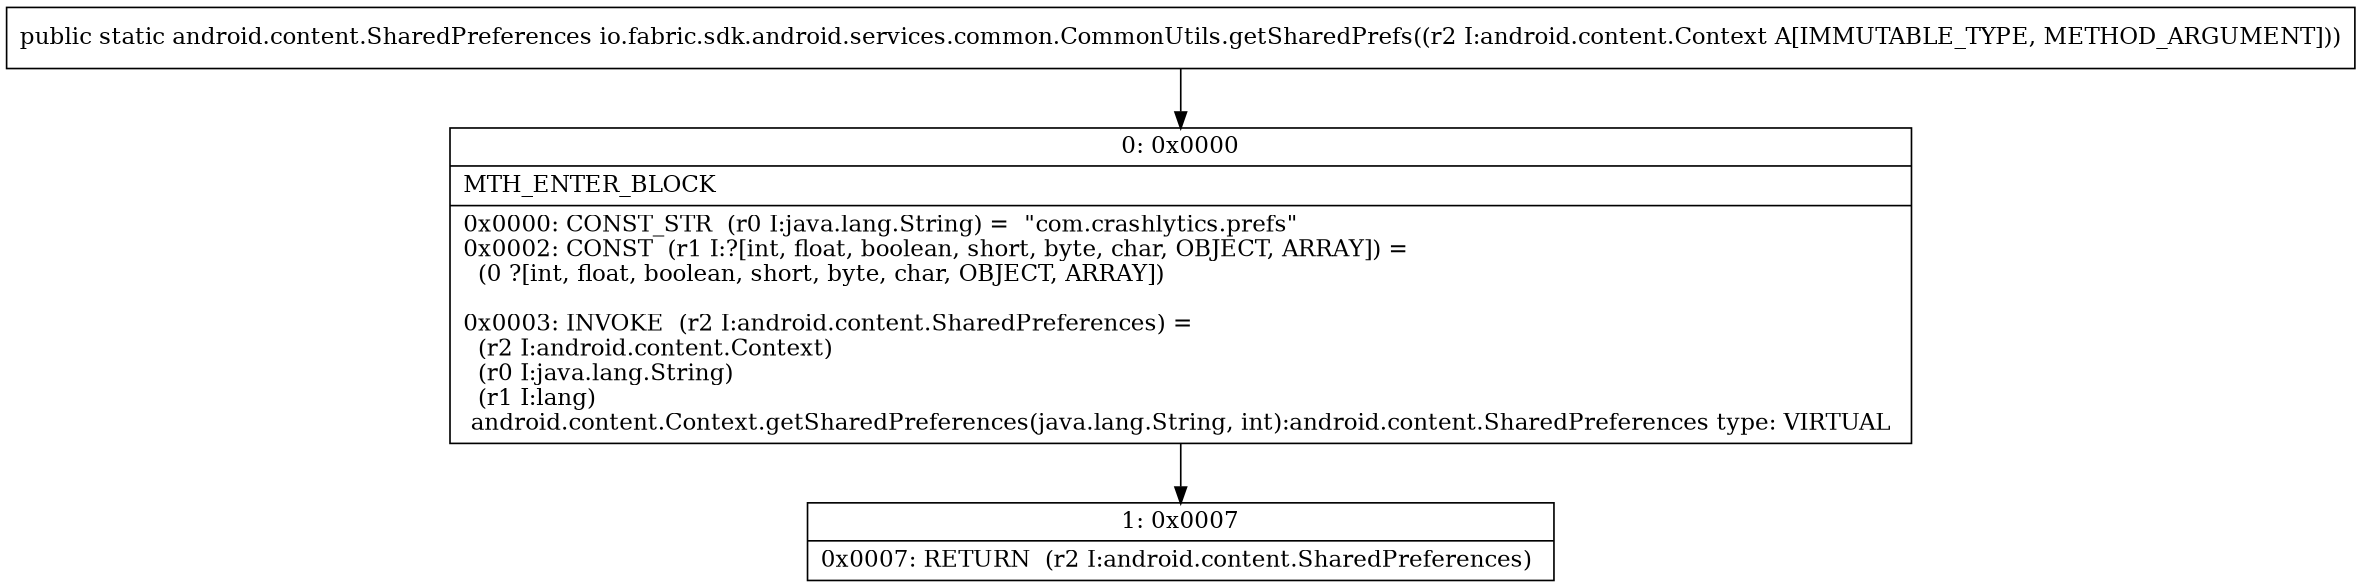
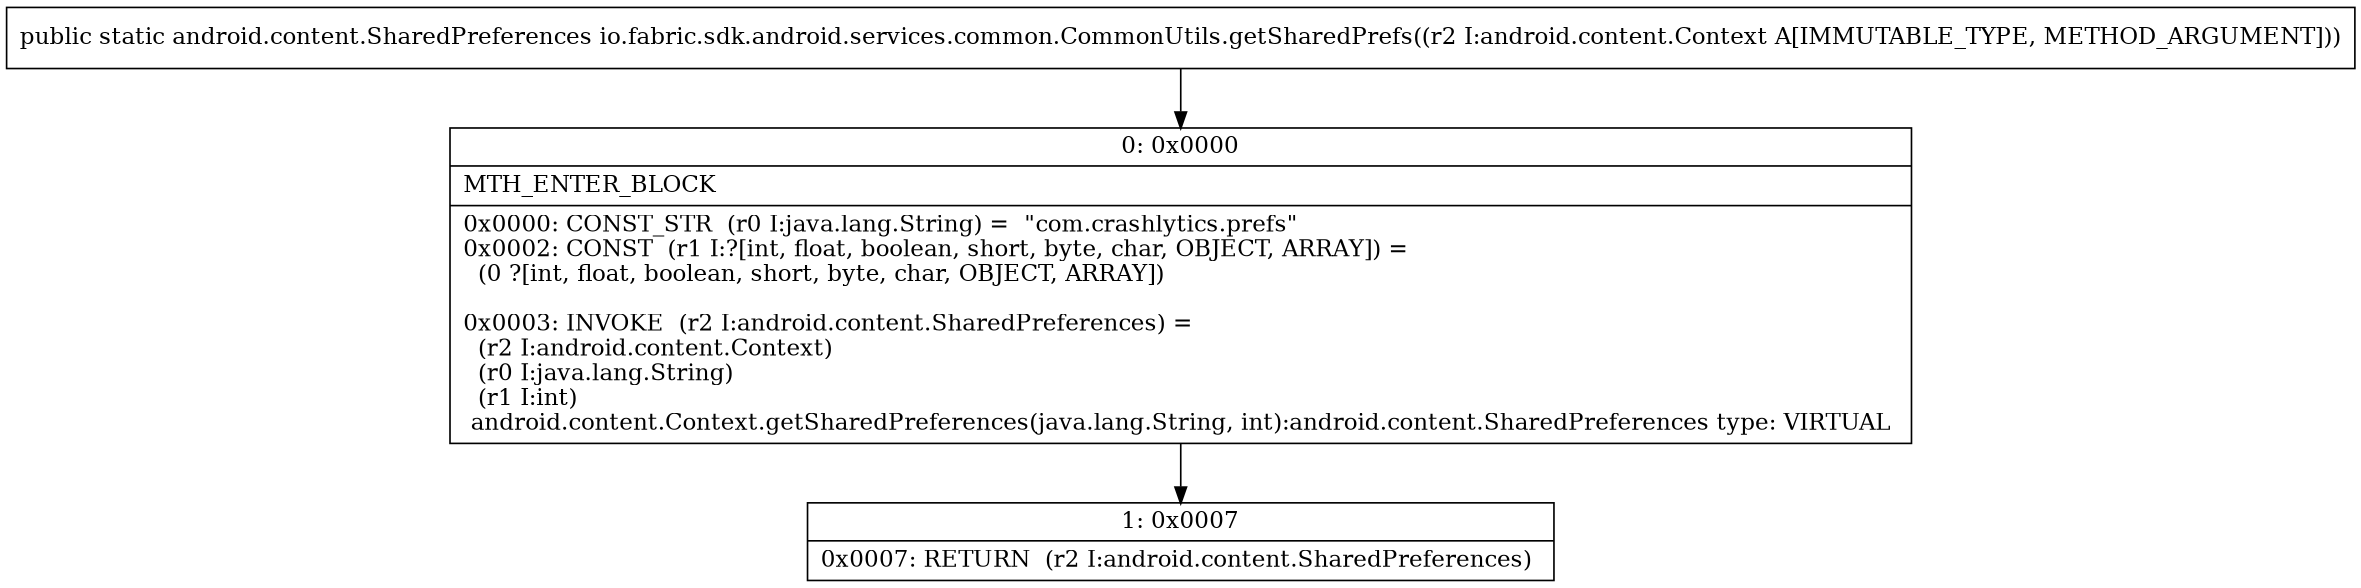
node "0: 0x0000": text "(r1 I:lang)" -> "(r1 I:int)"
